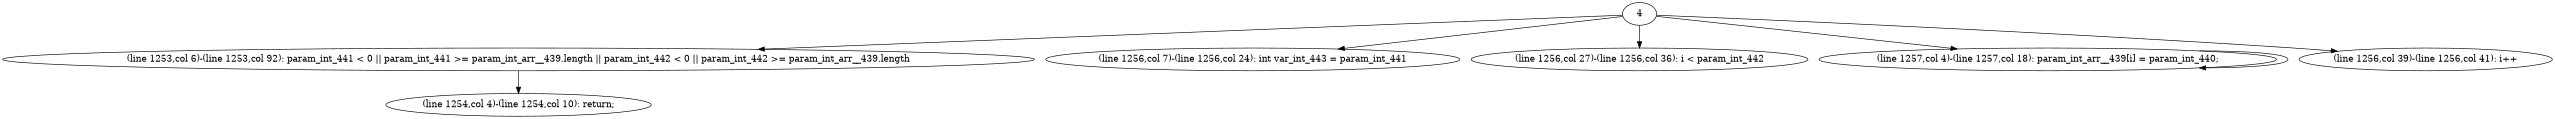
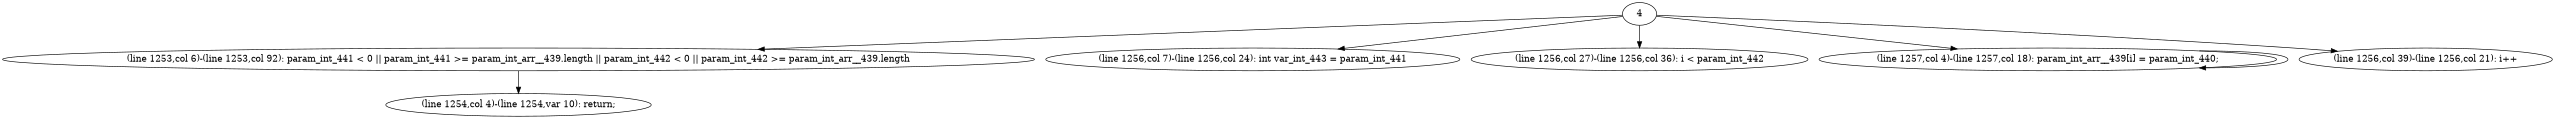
node "(line 1256,col 39)-(line 1256,col 41): i++": label "(line 1256,col 39)-(line 1256,col 41): i++" -> "(line 1256,col 39)-(line 1256,col 21): i++"
node "(line 1254,col 4)-(line 1254,col 10): return;": label "(line 1254,col 4)-(line 1254,col 10): return;" -> "(line 1254,col 4)-(line 1254,var 10): return;"
